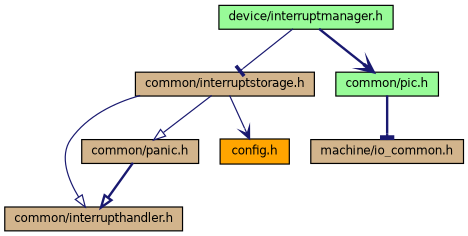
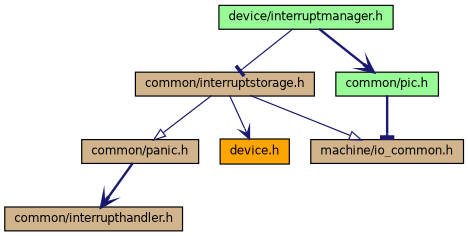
edge "common/interruptstorage.h" -> "common/interrupthandler.h": now "common/interruptstorage.h" -> "machine/io_common.h"
node "config.h": label "config.h" -> "device.h"
edge "common/panic.h" -> "common/interrupthandler.h": arrowhead onormal -> vee
